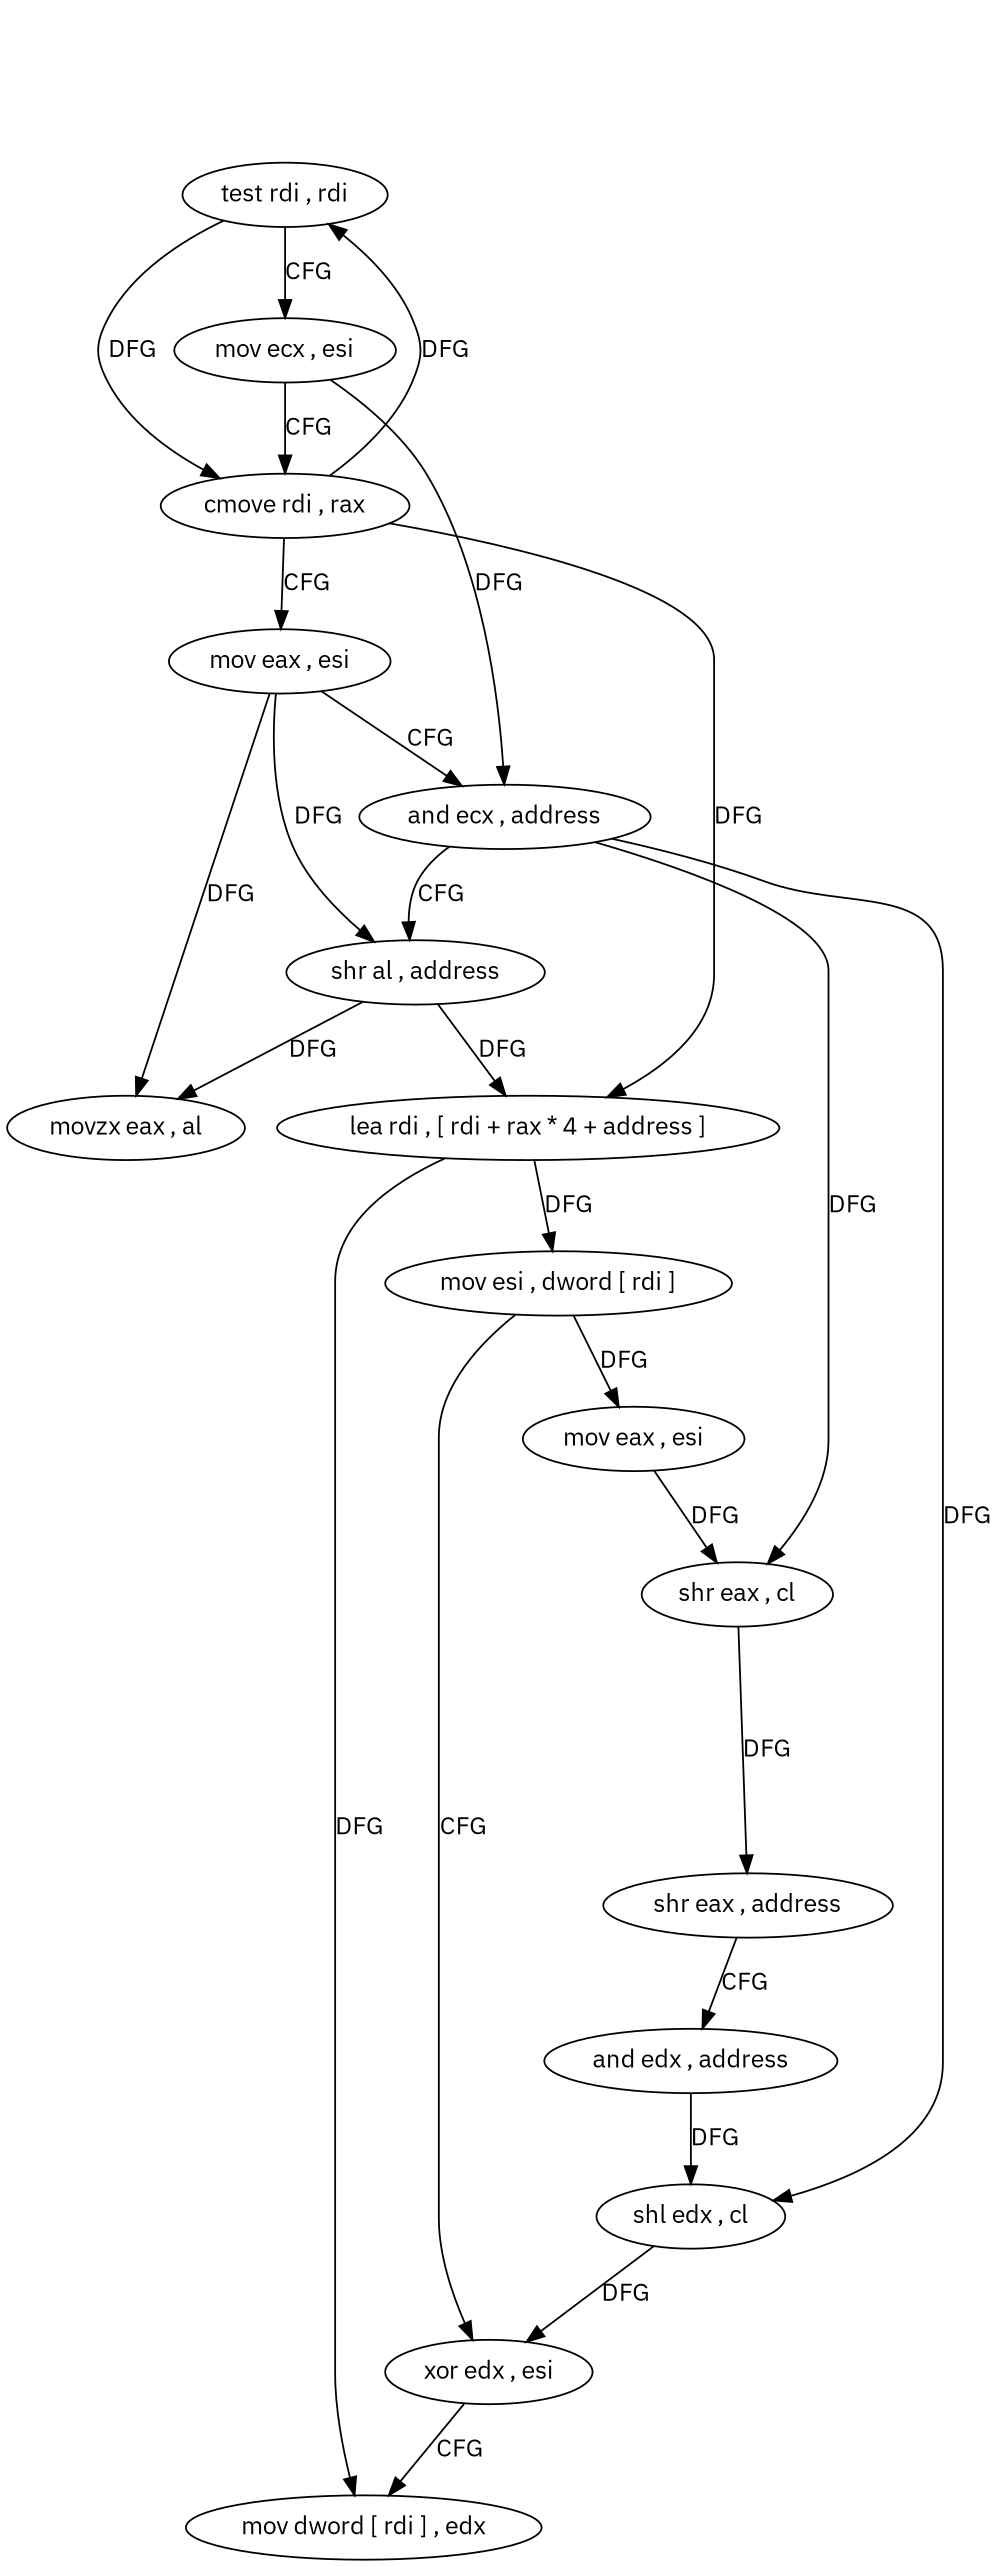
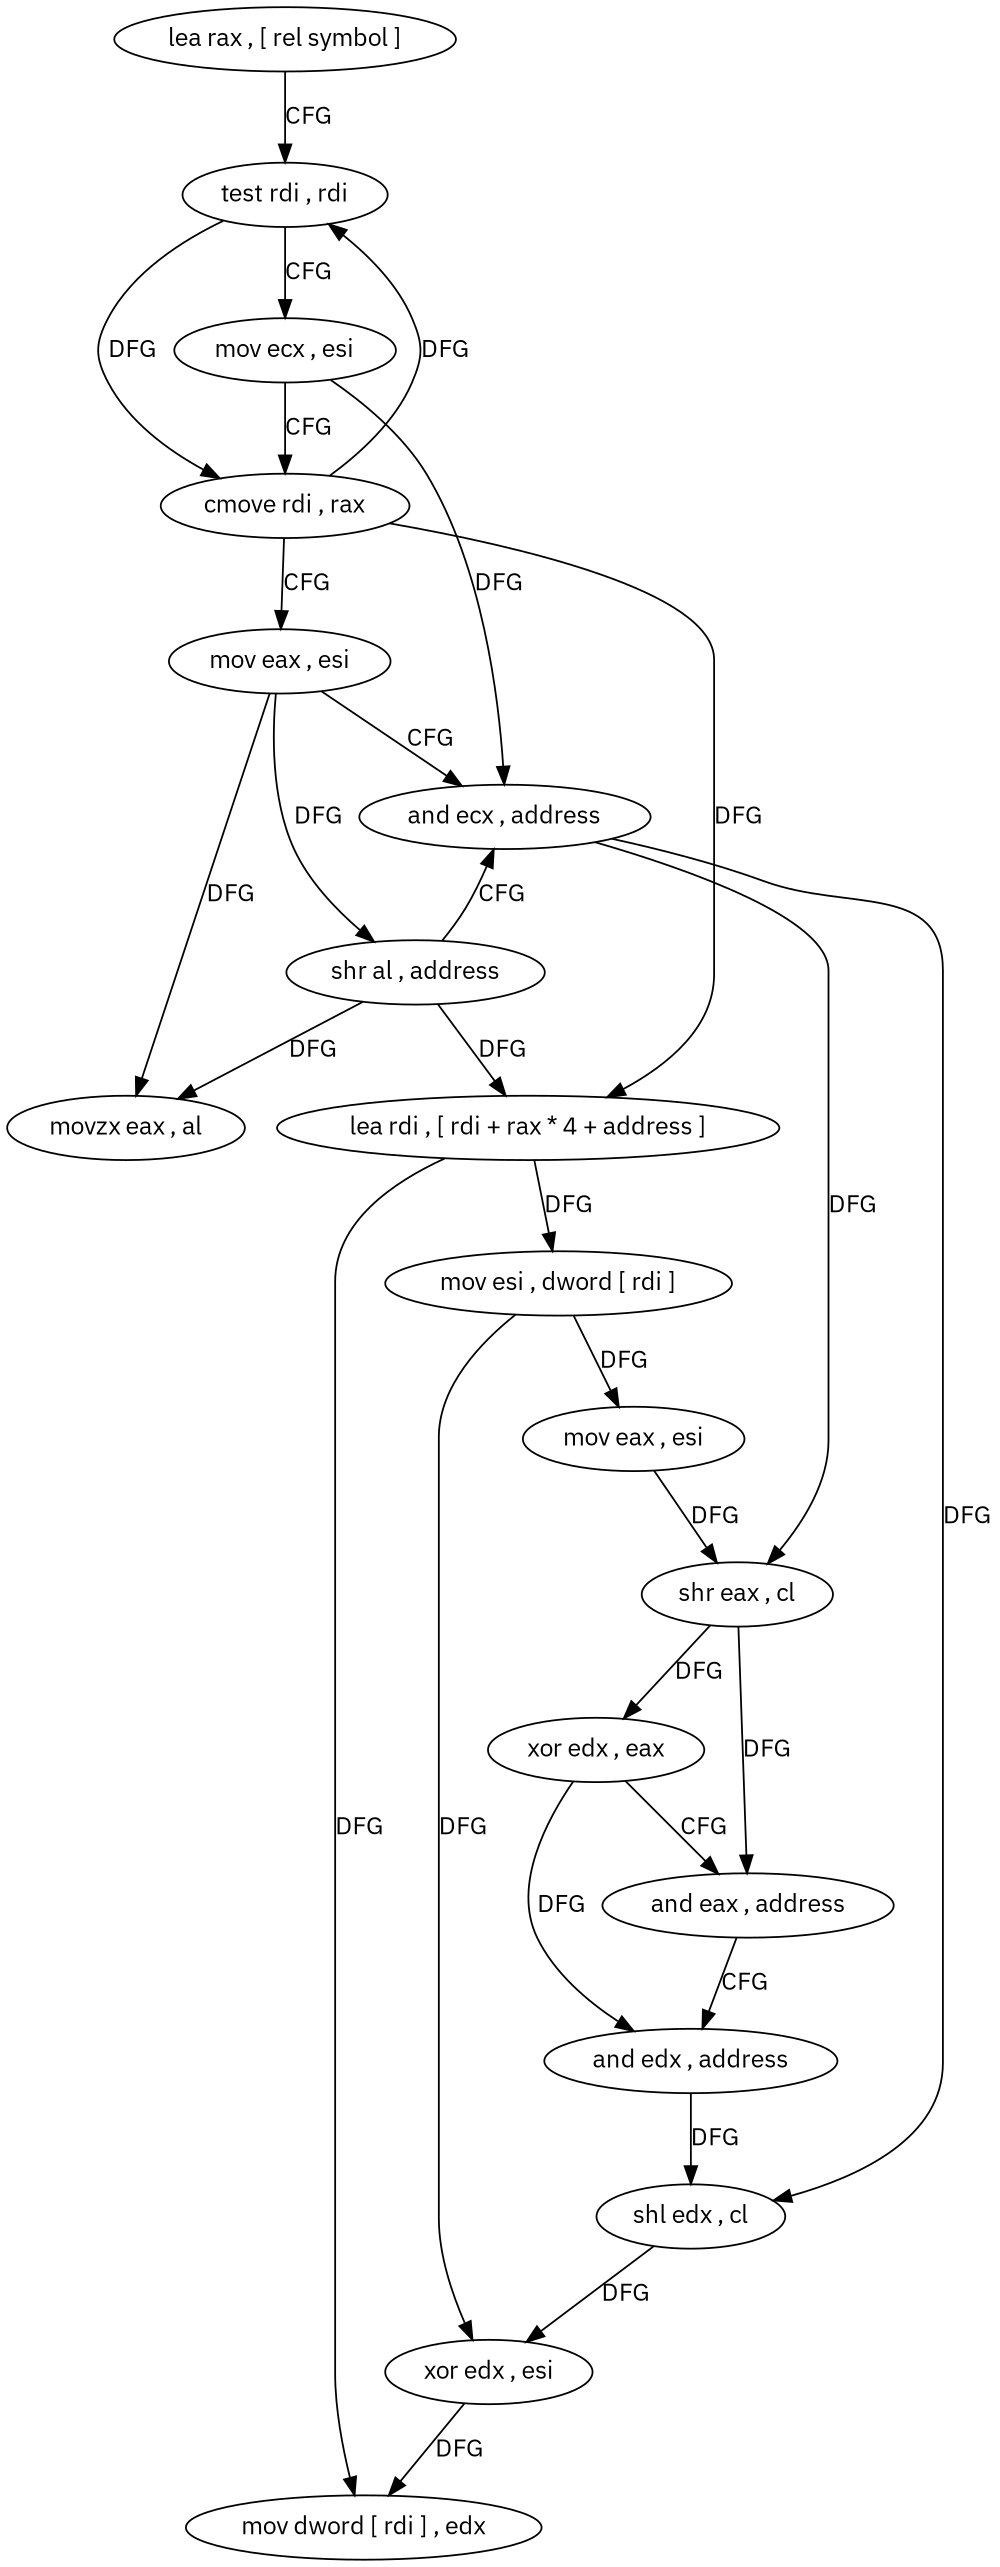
node "lea rax , [ rel symbol ]": added
edge "and ecx , address" -> "shr al , address": reversed
node "xor edx , eax": added
edge "mov esi , dword [ rdi ]" -> "xor edx , esi": label "CFG" -> "DFG"
node "shr eax , address": label "shr eax , address" -> "and eax , address"
edge "xor edx , esi" -> "mov dword [ rdi ] , edx": label "CFG" -> "DFG"
